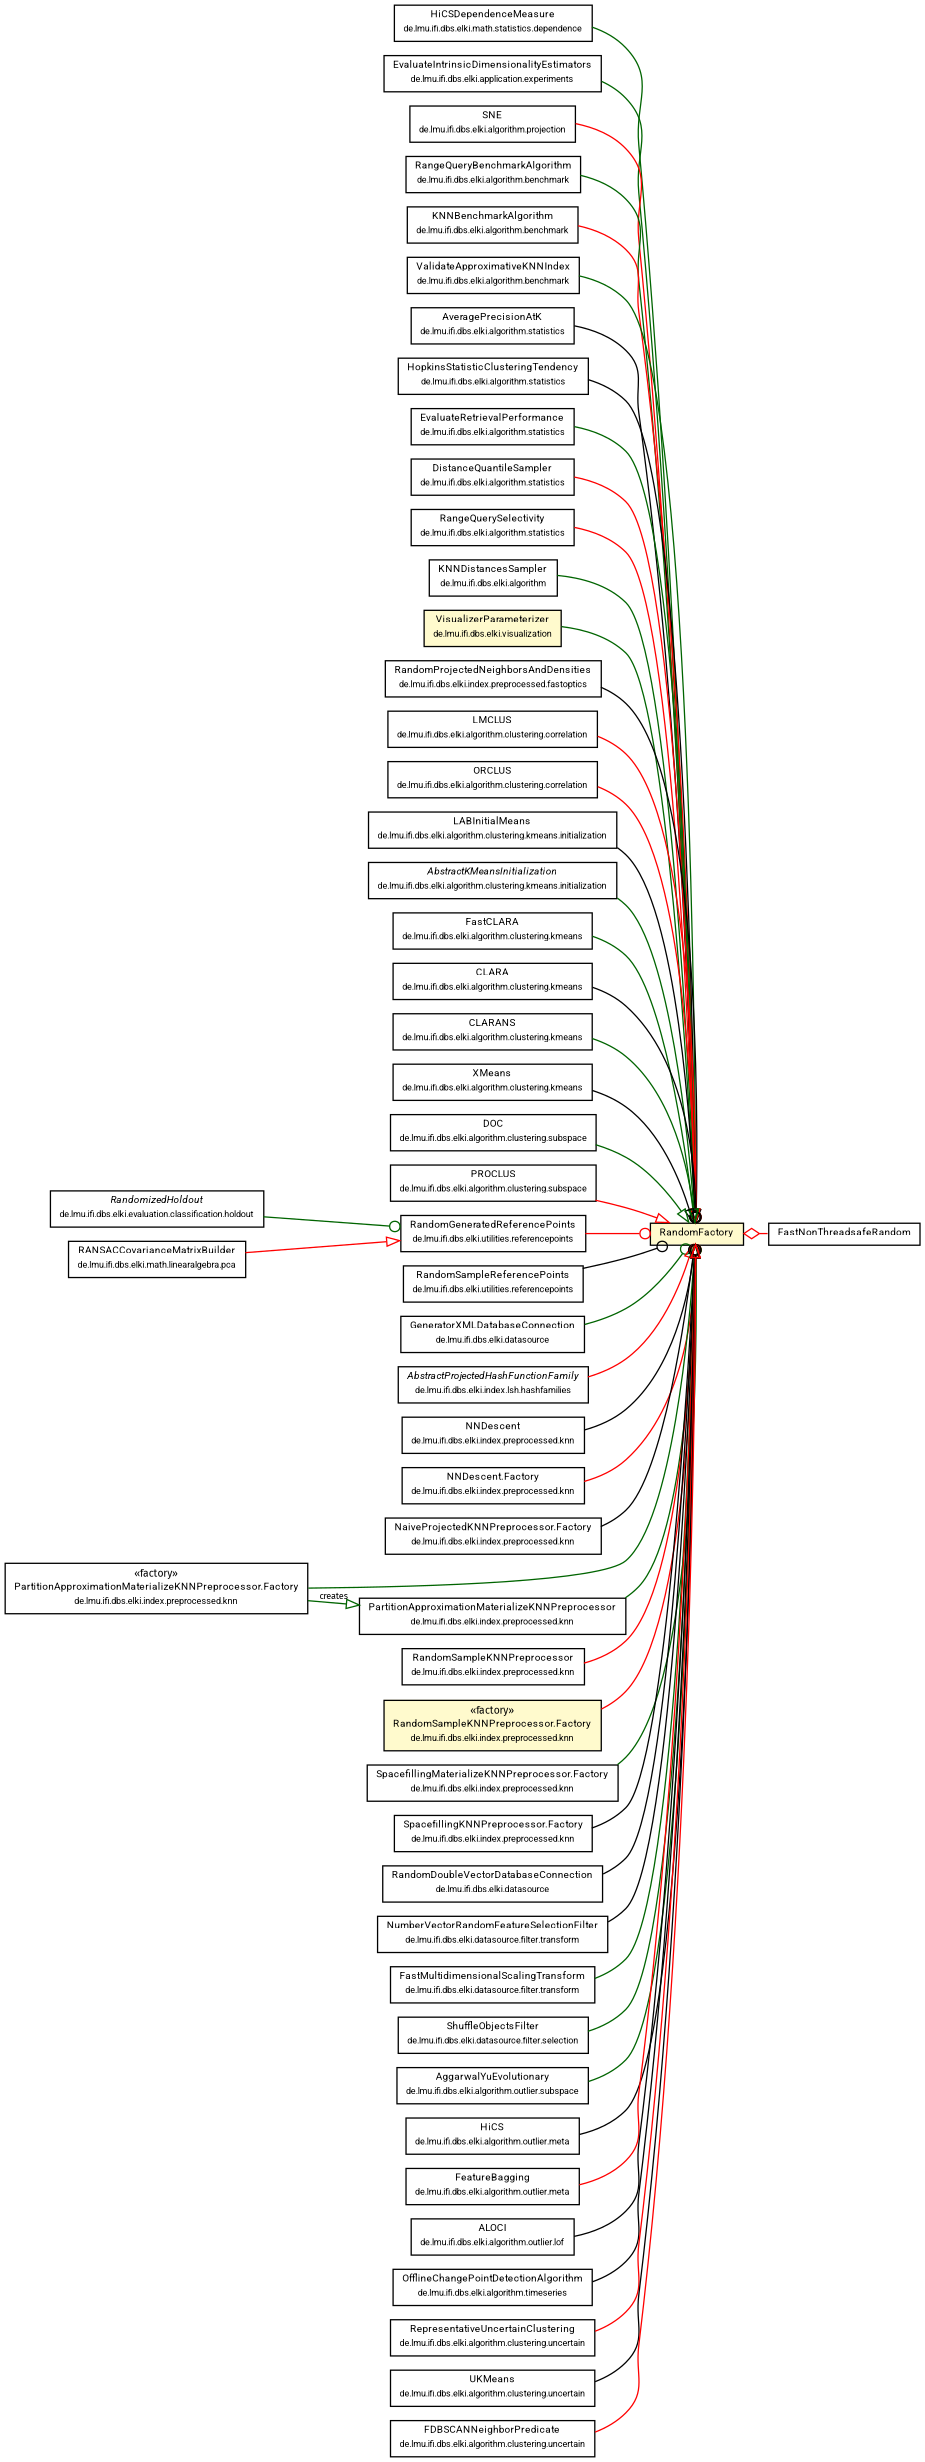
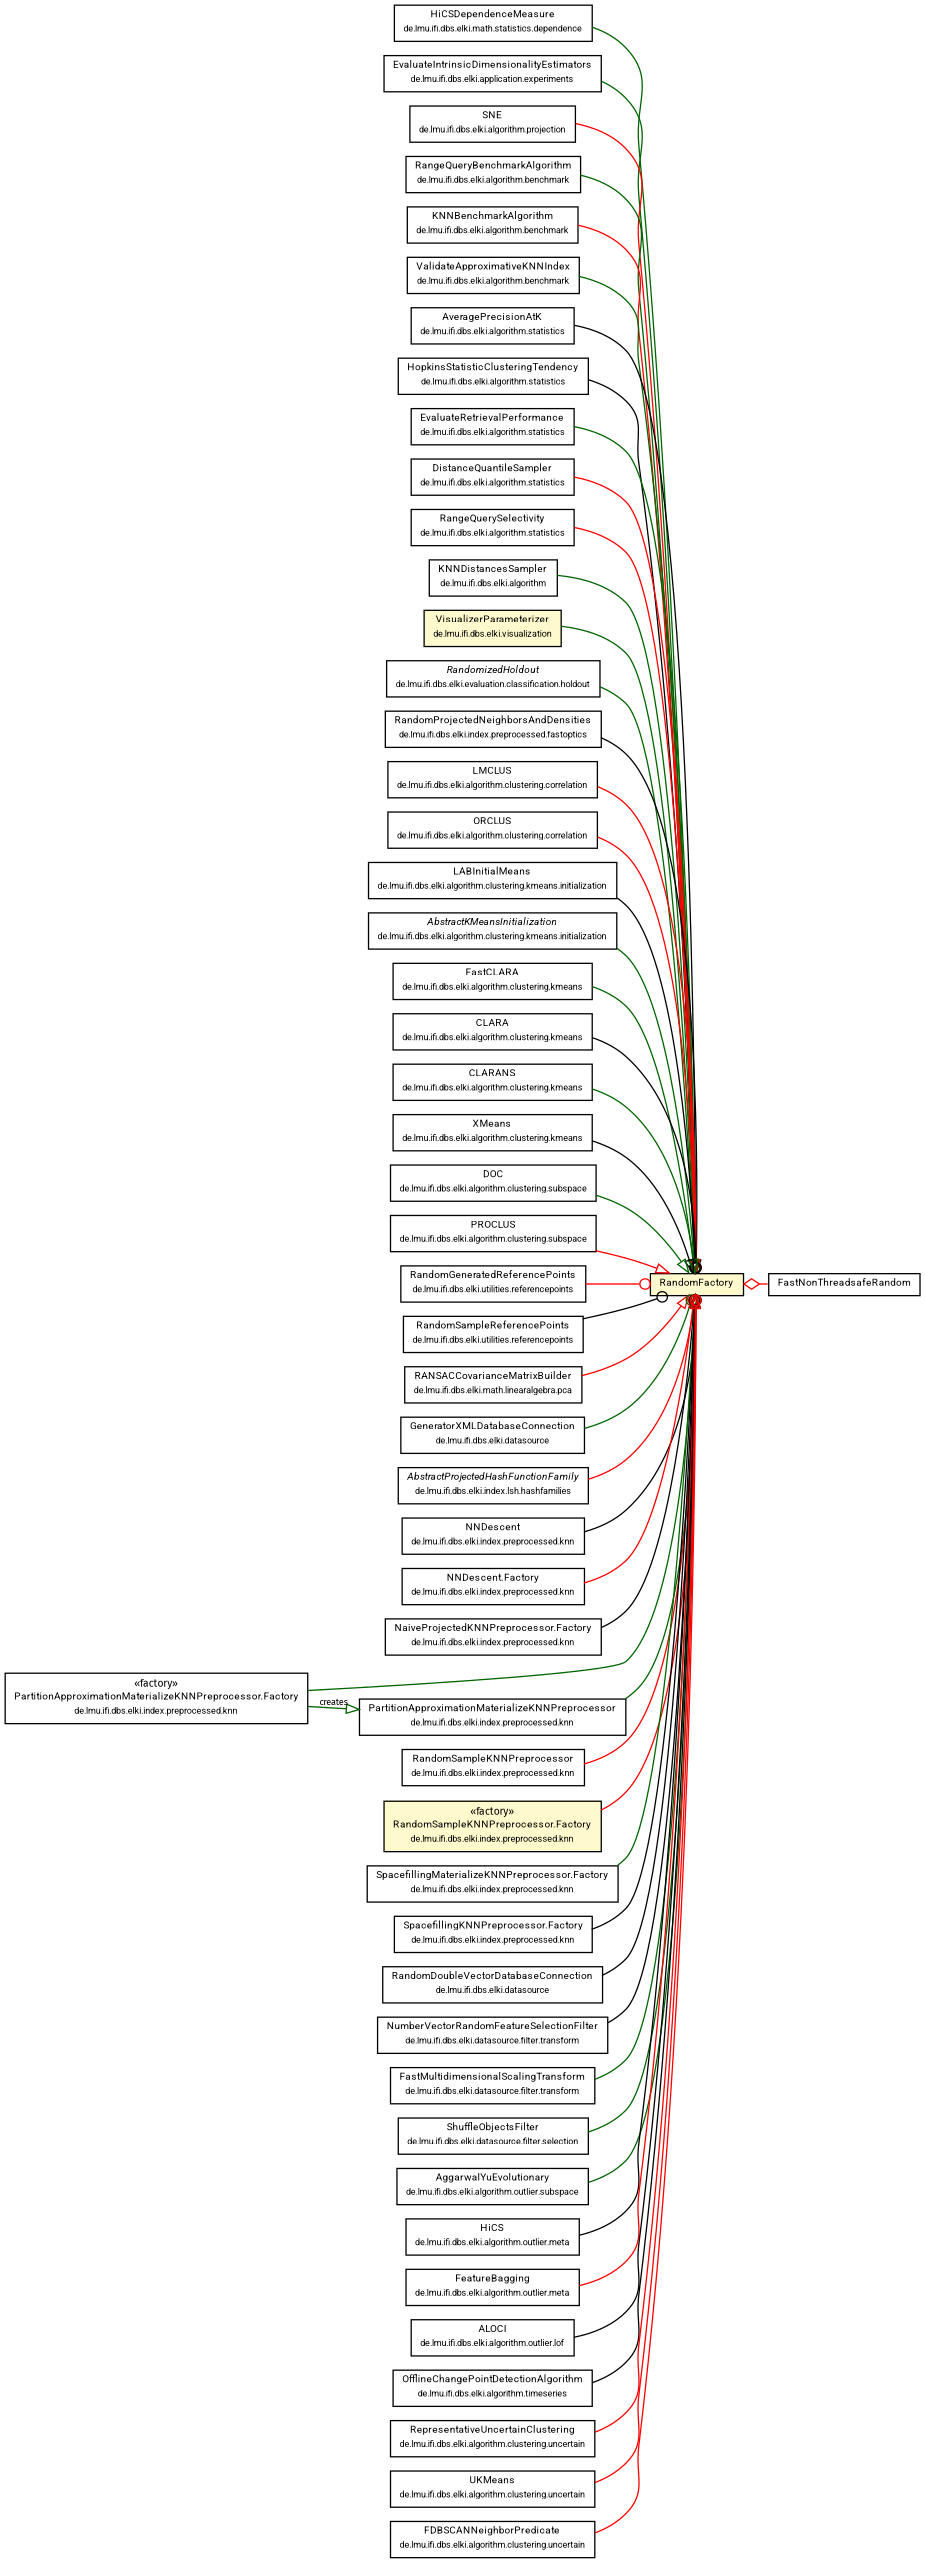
edge "RandomizedHoldout" -> "RandomGeneratedReferencePoints": now "RandomizedHoldout" -> "RandomFactory"
edge "RANSACCovarianceMatrixBuilder" -> "RandomGeneratedReferencePoints": now "RANSACCovarianceMatrixBuilder" -> "RandomFactory"
edge "UKMeans" -> "RandomFactory": color black -> red
